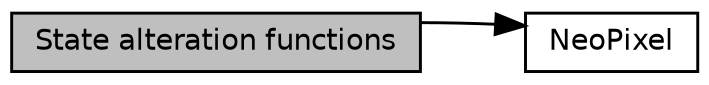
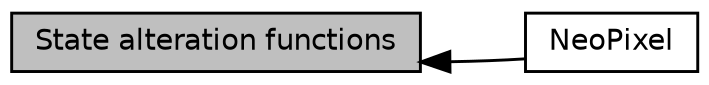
edge "State alteration functions" -> "NeoPixel": reversed
